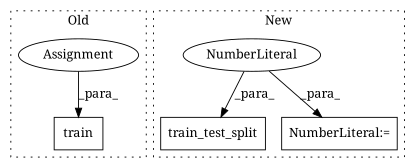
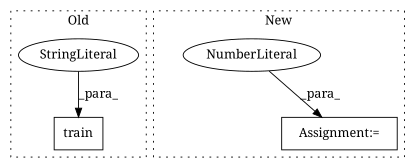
node "Assignment": label "Assignment" -> "StringLiteral"
node "train_test_split": removed
node "NumberLiteral:=": label "NumberLiteral:=" -> "Assignment:="
